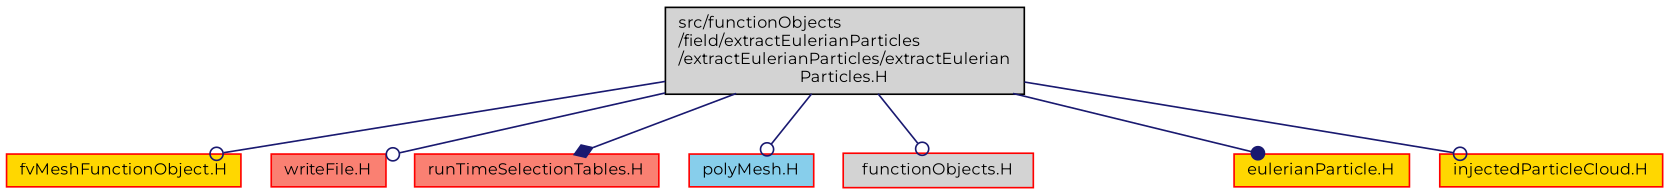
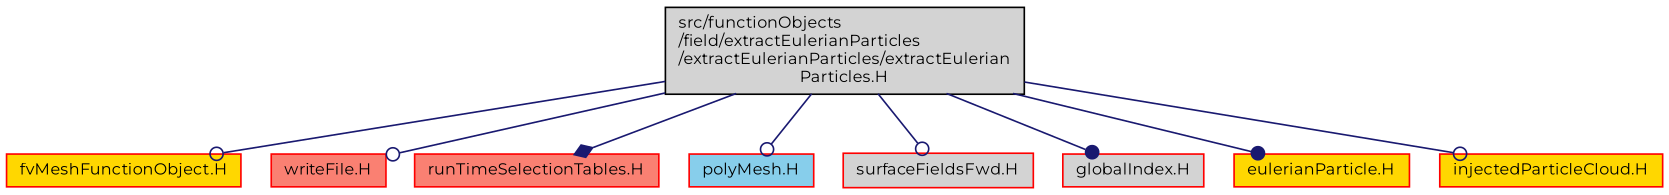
node "functionObjects.H": label "functionObjects.H" -> "surfaceFieldsFwd.H"
node "globalIndex.H": added
